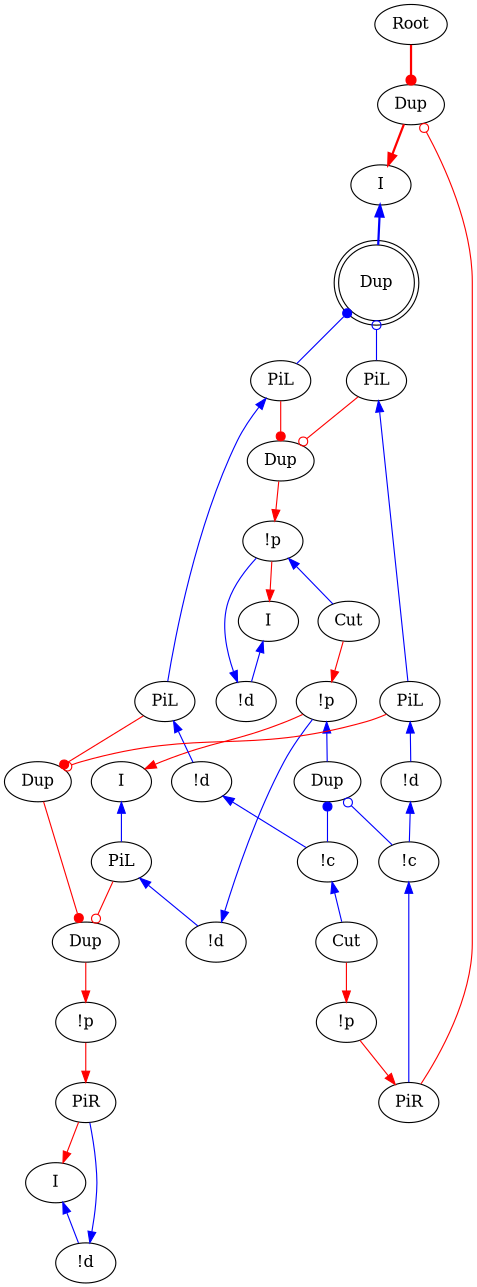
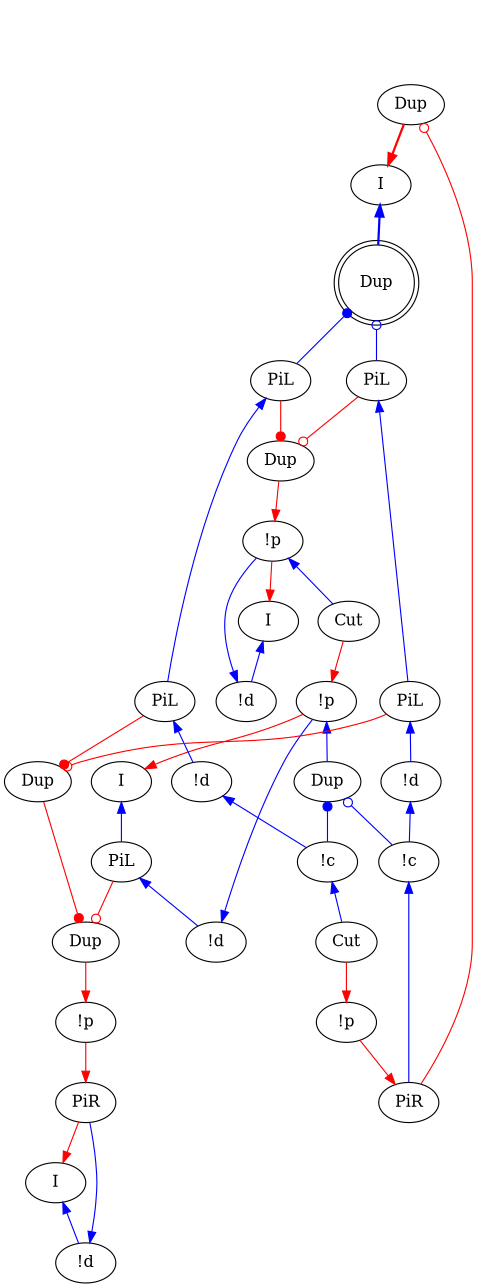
node "Root": removed
